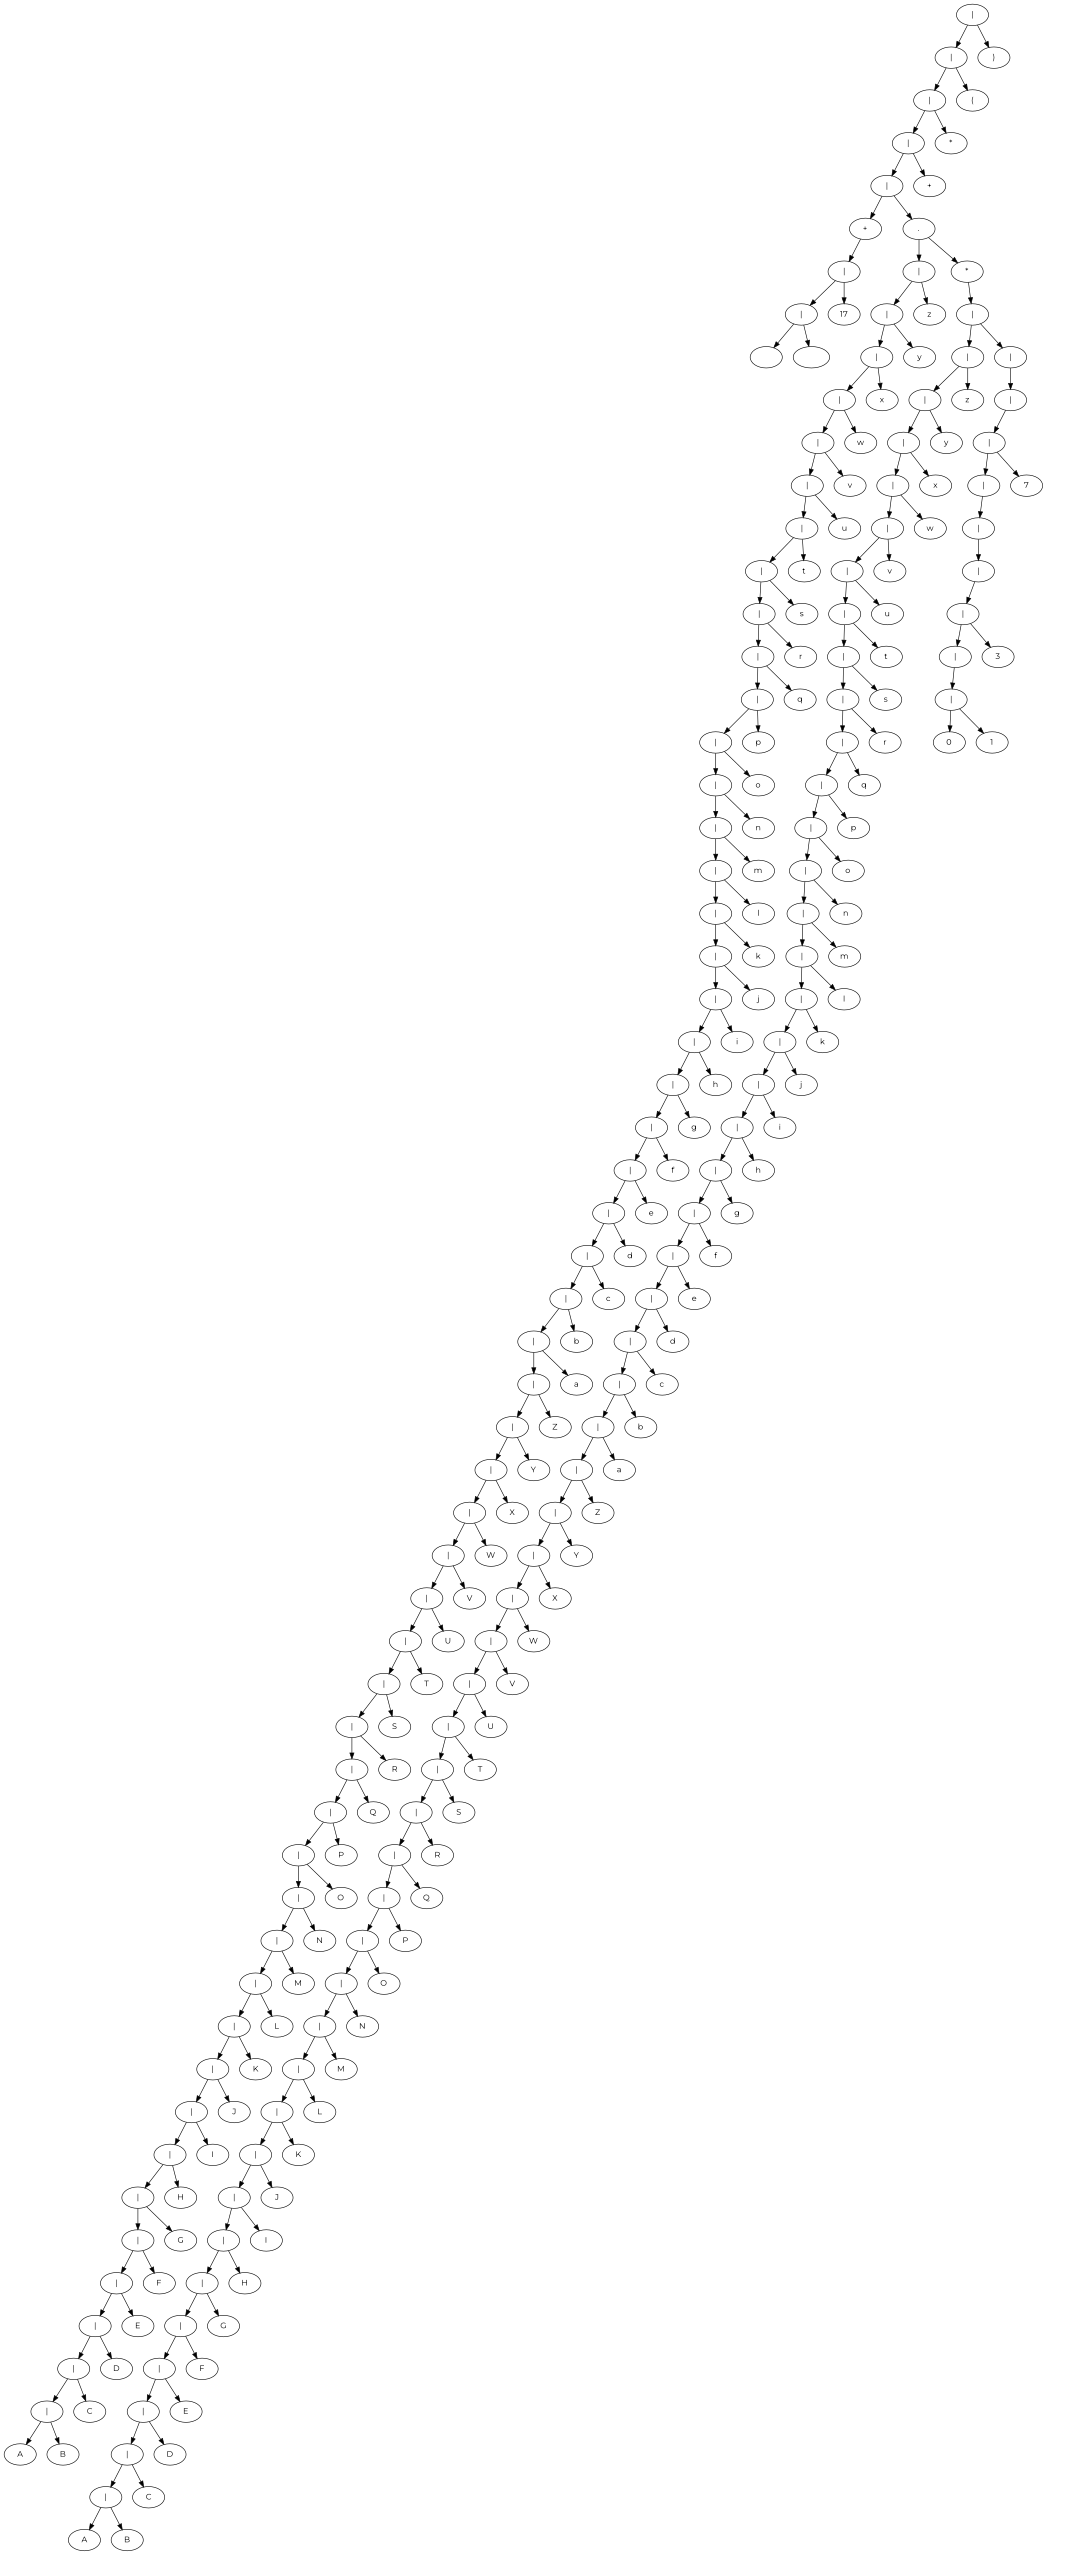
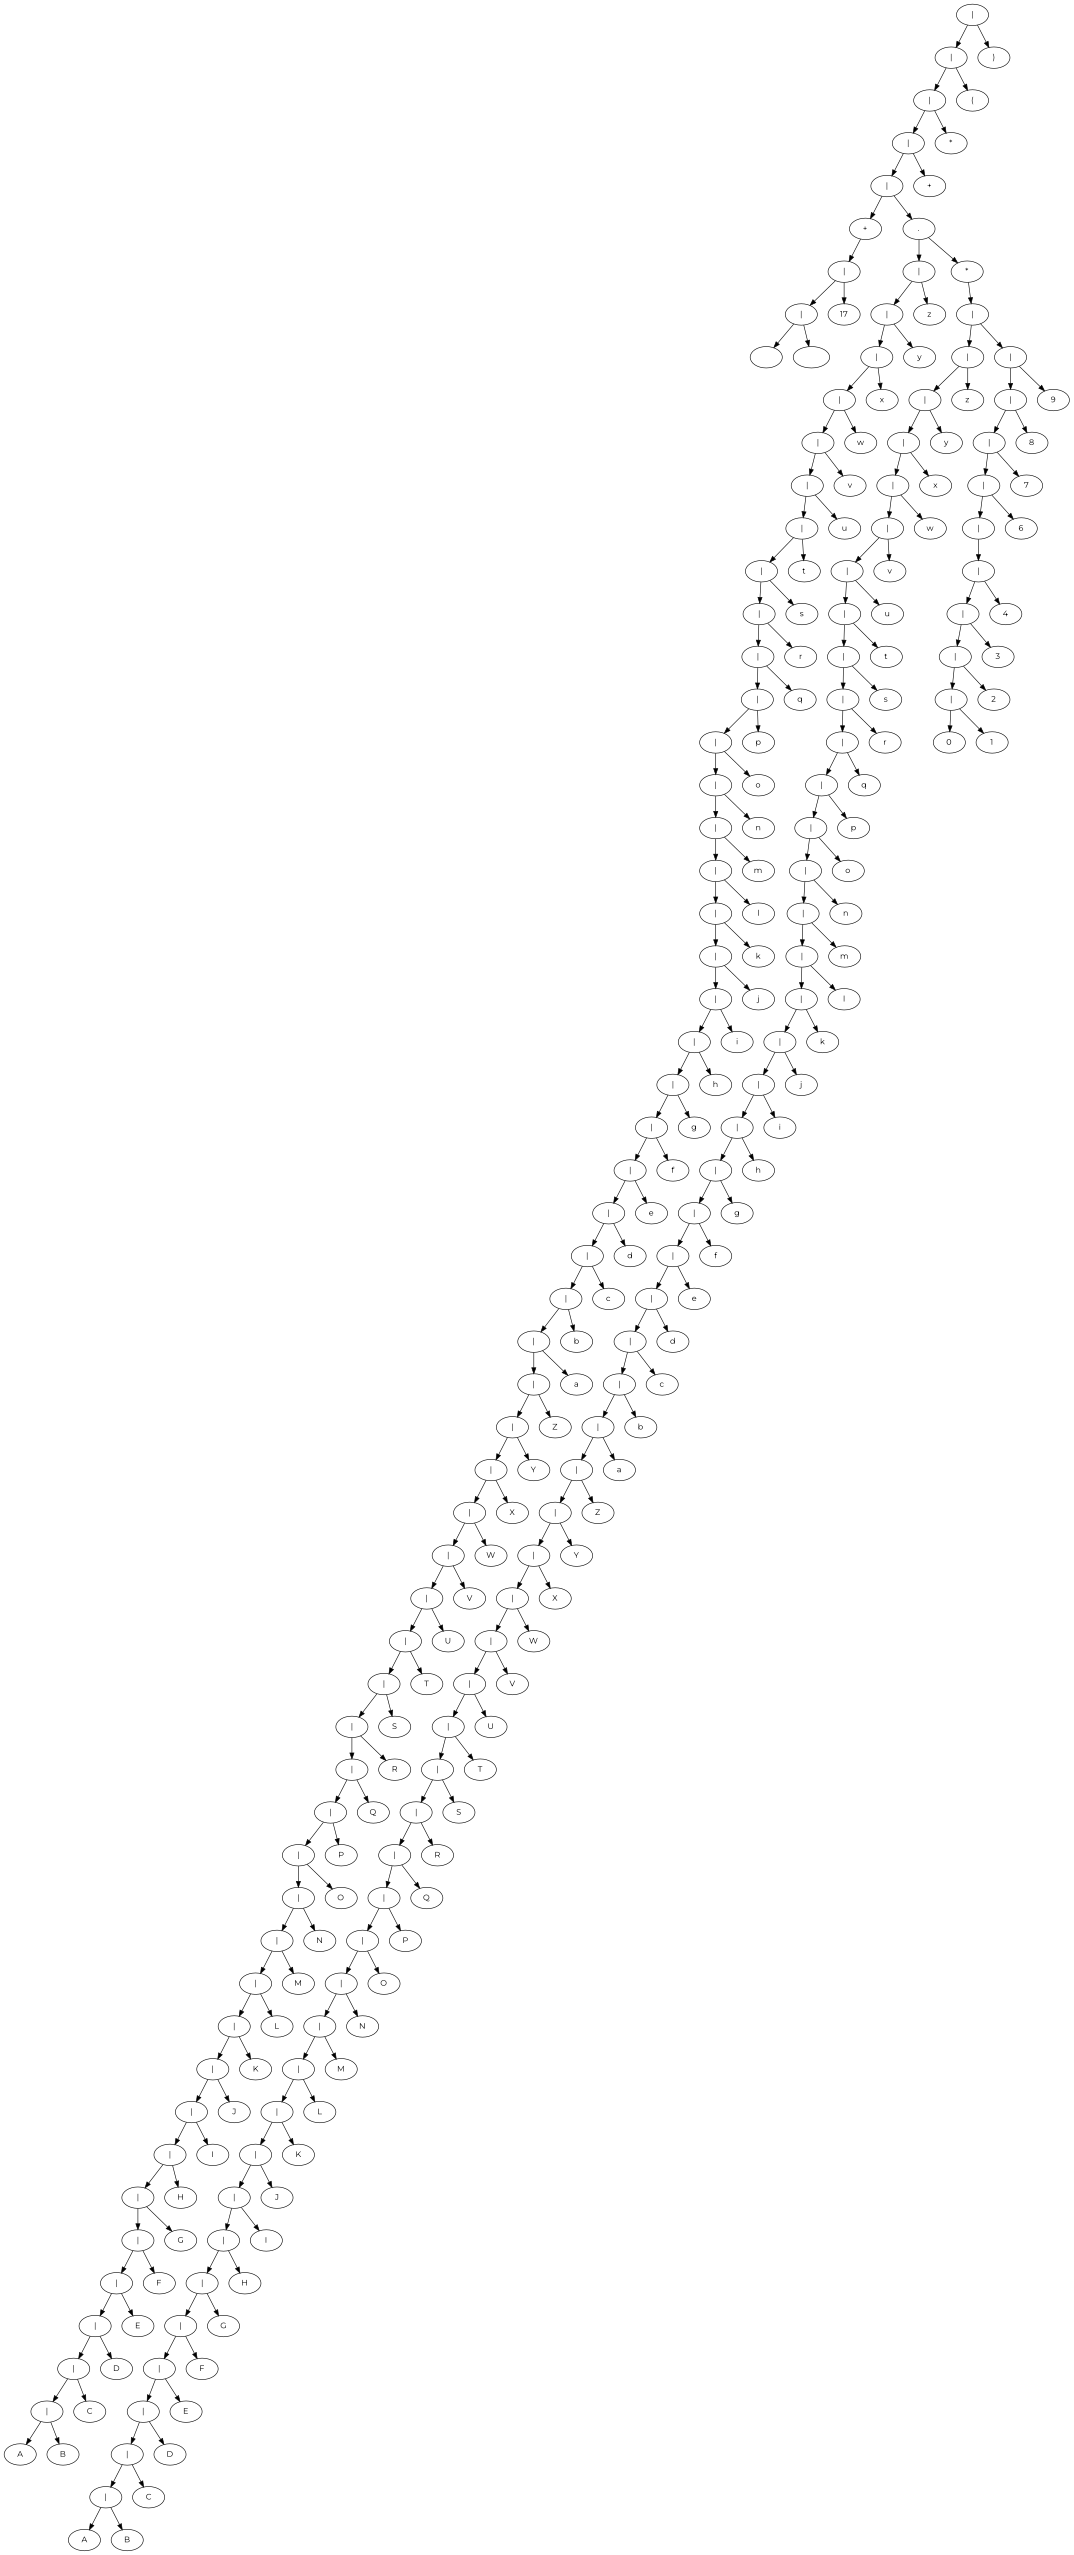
node "9": added
node "8": added
node "6": added
node "4": added
node "2": added
